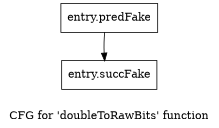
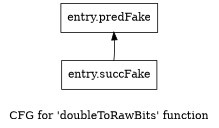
edge "entry.predFake" -> "entry.succFake": reversed
